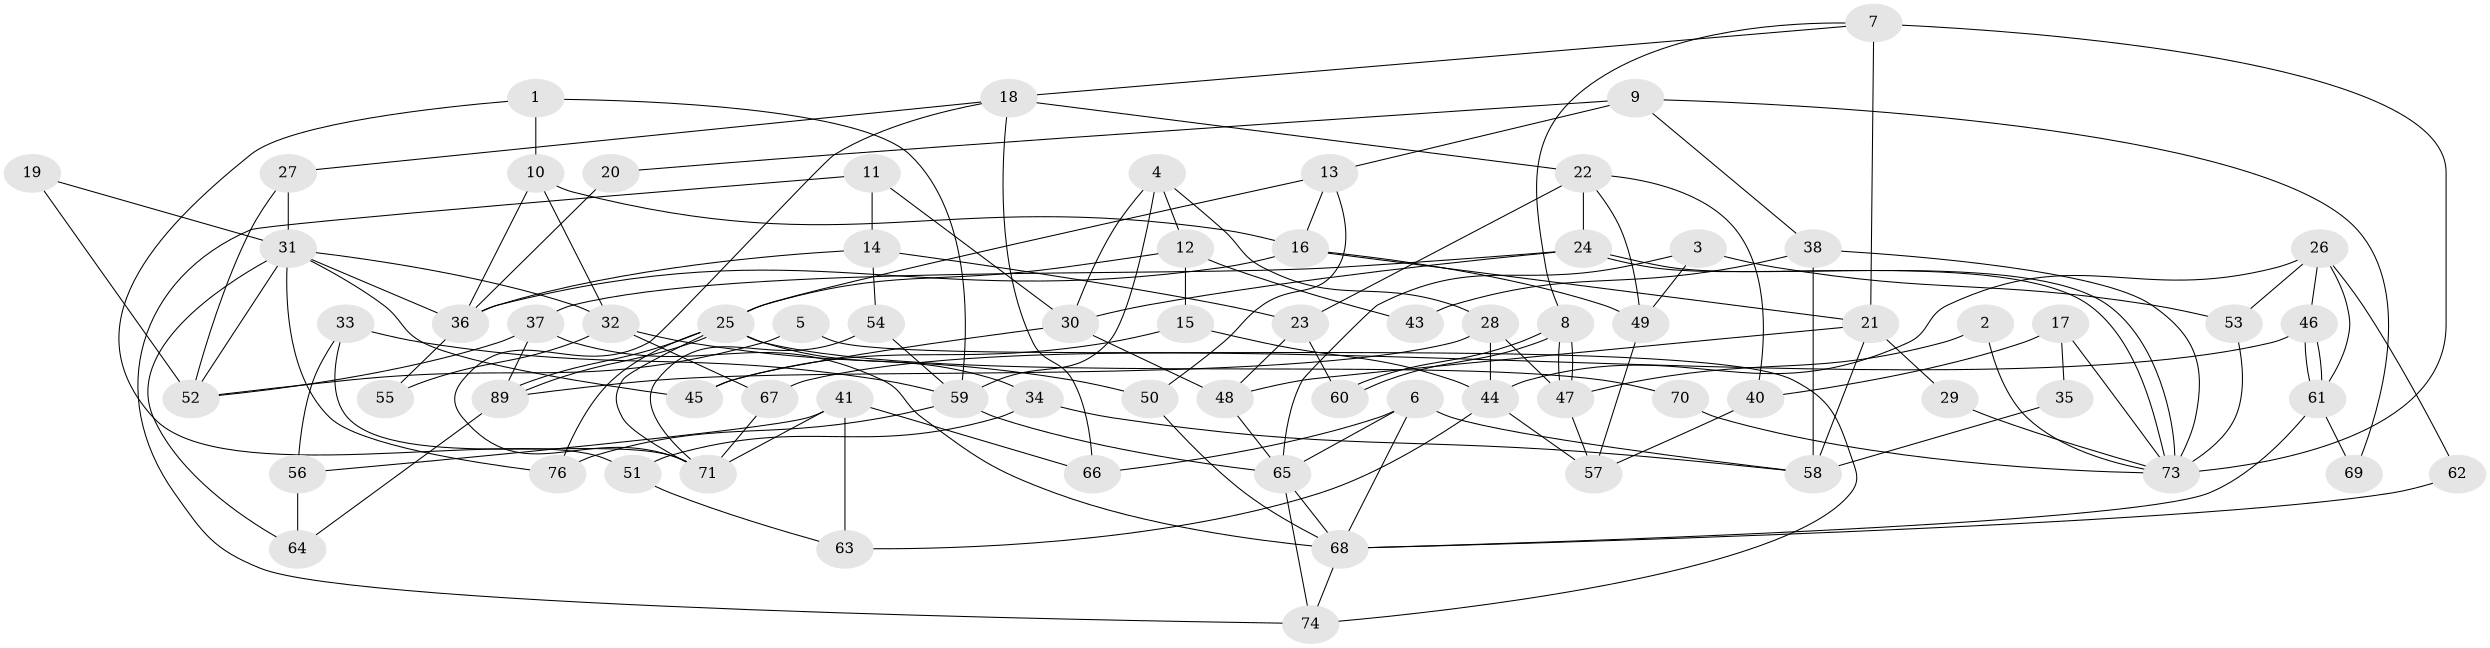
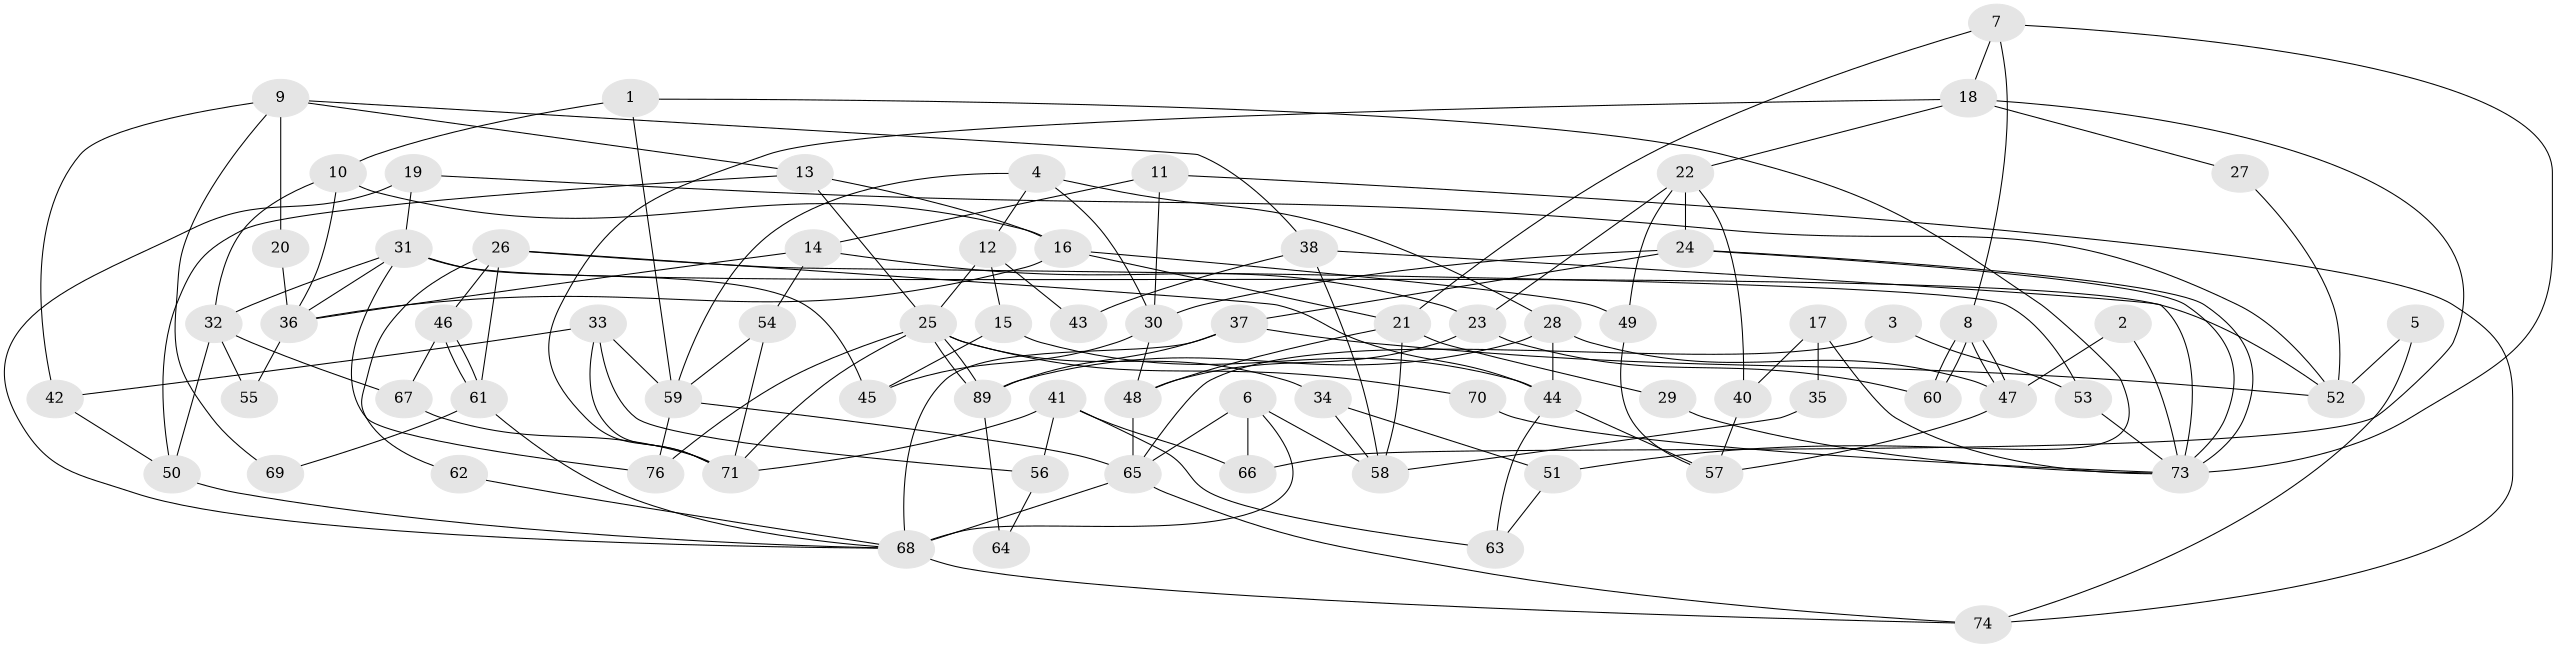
edge "27" -- "31": removed
edge "3" -- "49": removed
node "42": added
edge "31" -- "64": removed
edge "19" -- "68": added
